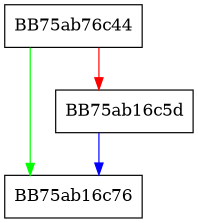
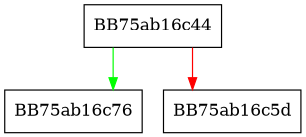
node "BB75ab76c44": label "BB75ab76c44" -> "BB75ab16c44"
edge "BB75ab16c5d" -> "BB75ab16c76": removed
